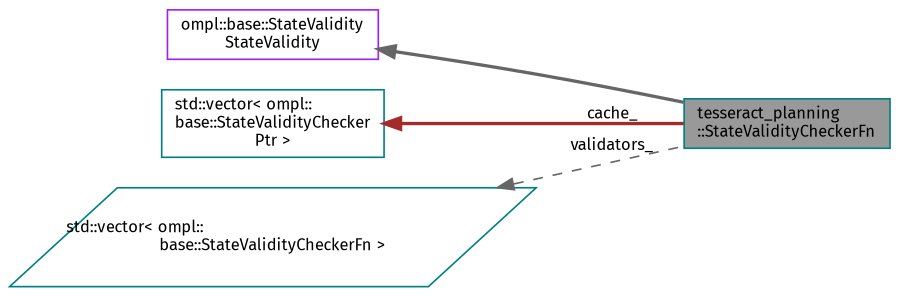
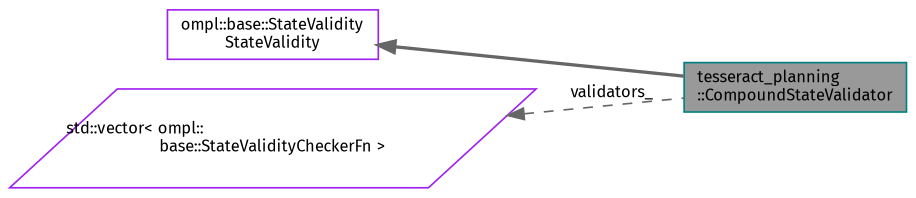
node "std::vector< ompl:: base::StateValidityChecker Ptr >": removed
node "tesseract_planning ::StateValidityCheckerFn": label "tesseract_planning ::StateValidityCheckerFn" -> "tesseract_planning ::CompoundStateValidator"
node "std::vector< ompl:: base::StateValidityCheckerFn >": color teal -> purple
